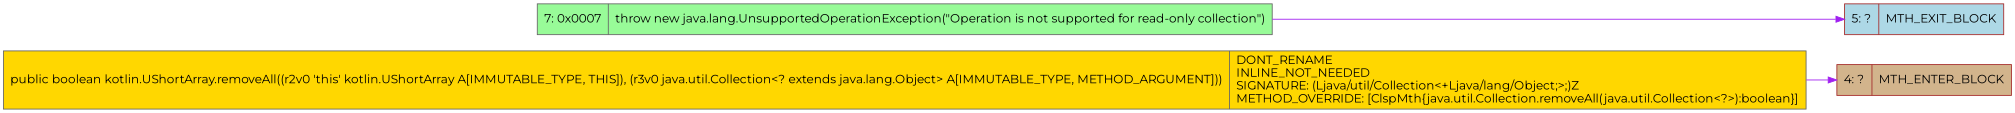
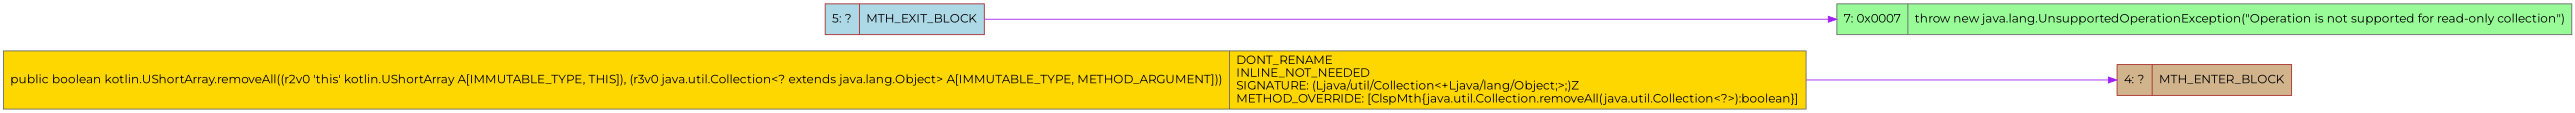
edge "7: 0x0007" -> "5: ?": reversed
